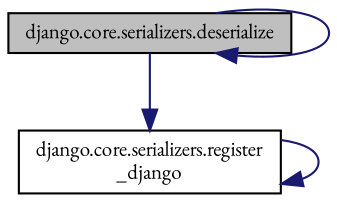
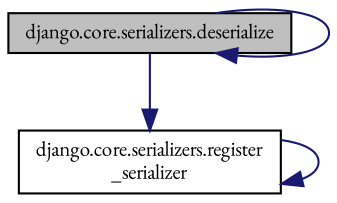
node "django.core.serializers.register _django": label "django.core.serializers.register _django" -> "django.core.serializers.register _serializer"
